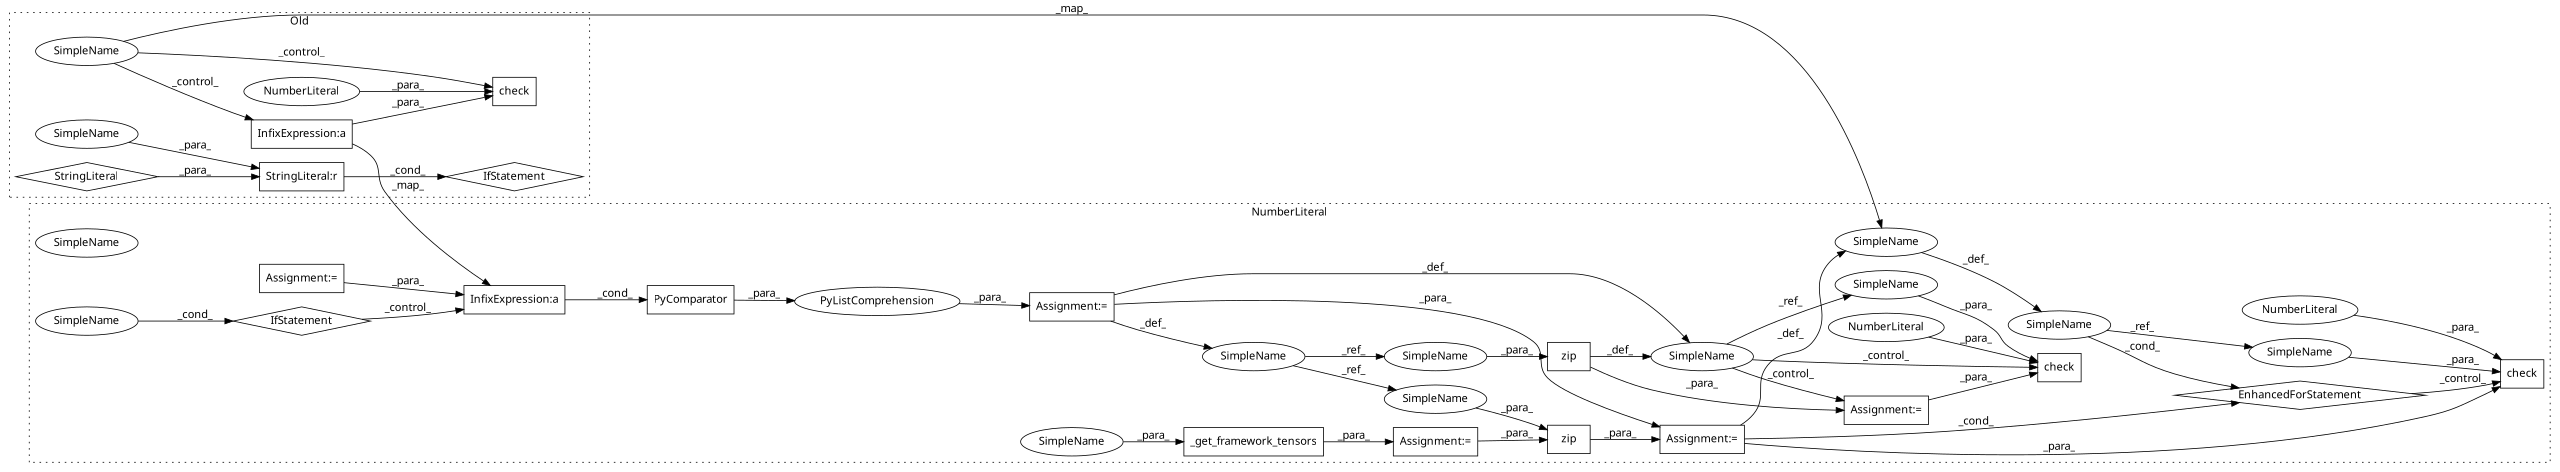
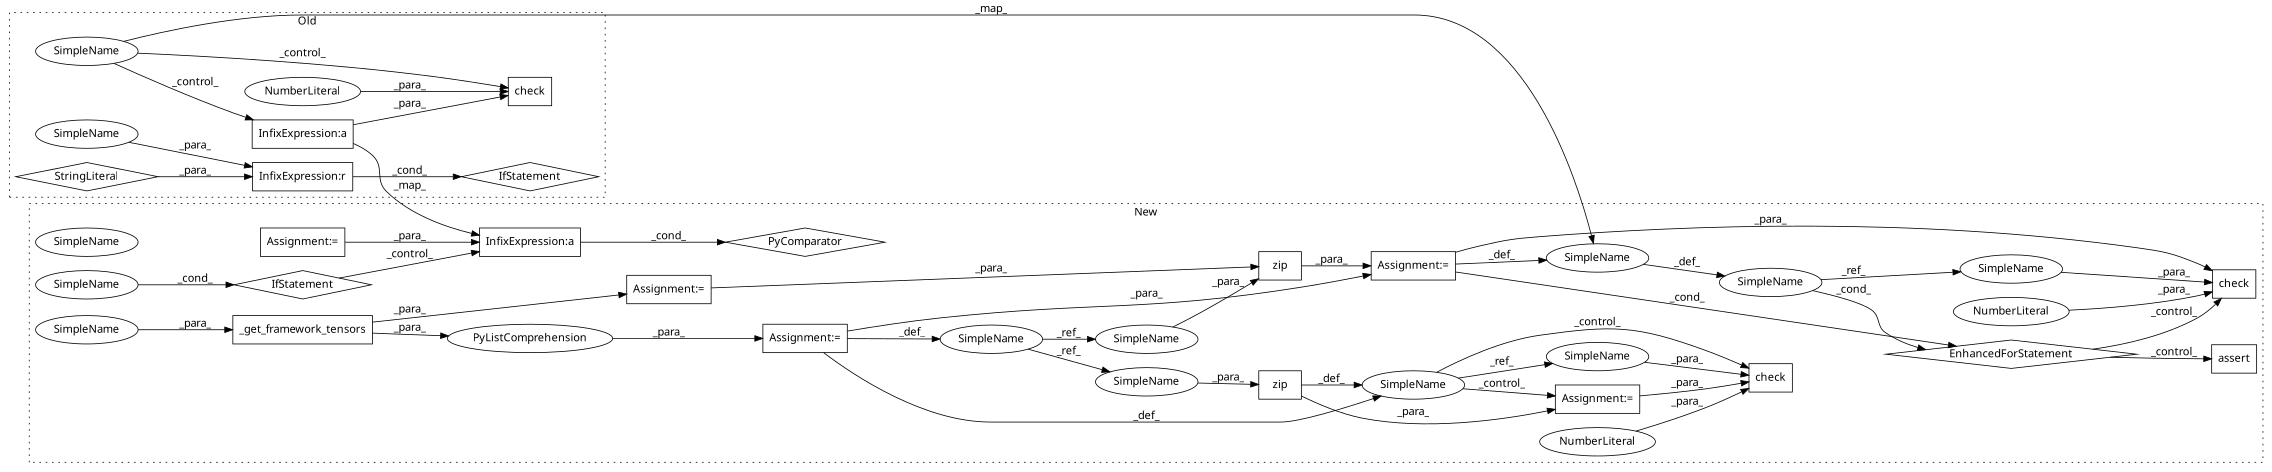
node "StringLiteral:r": label "StringLiteral:r" -> "InfixExpression:r"
cluster "NumberLiteral": label "NumberLiteral" -> "New"
node "PyComparator": shape box -> diamond
edge "PyComparator" -> "PyListComprehension": now "_get_framework_tensors" -> "PyListComprehension"
node "assert": added
